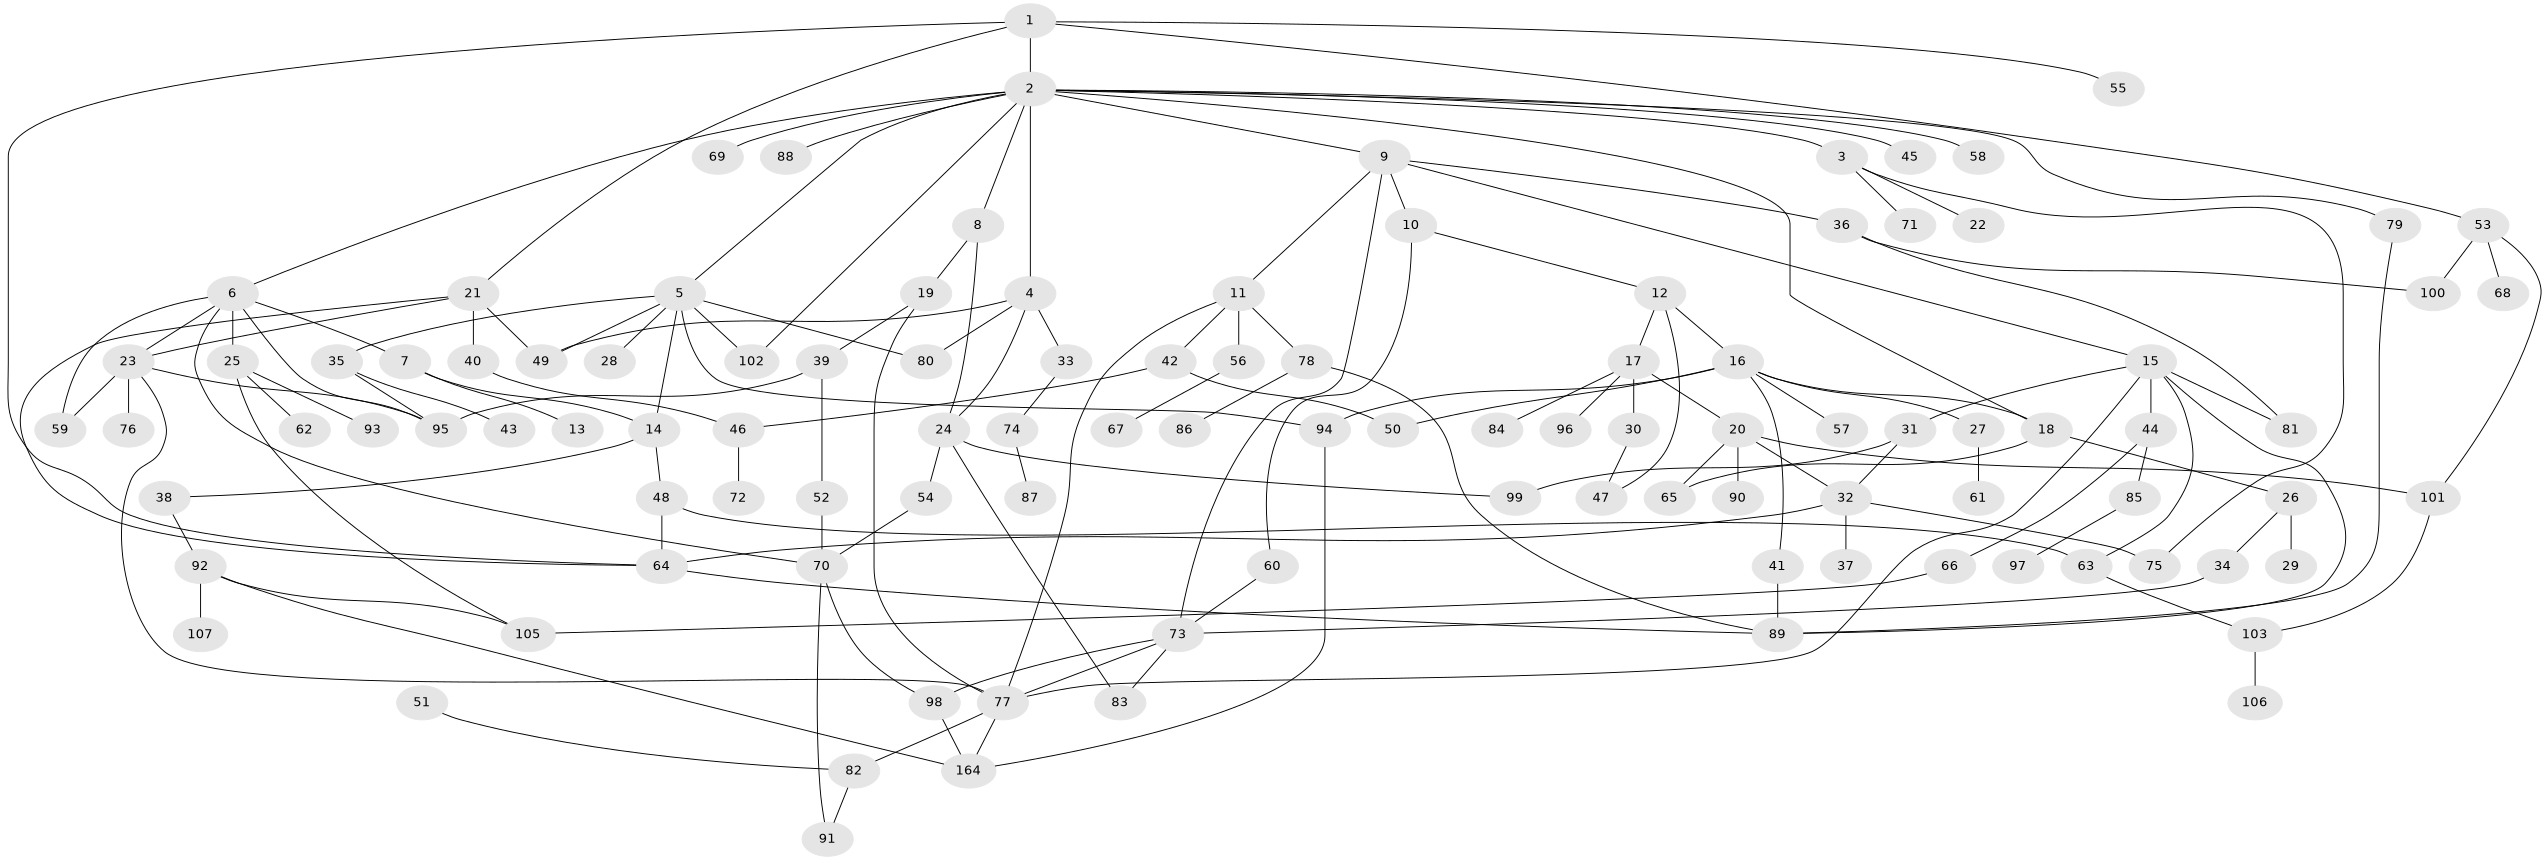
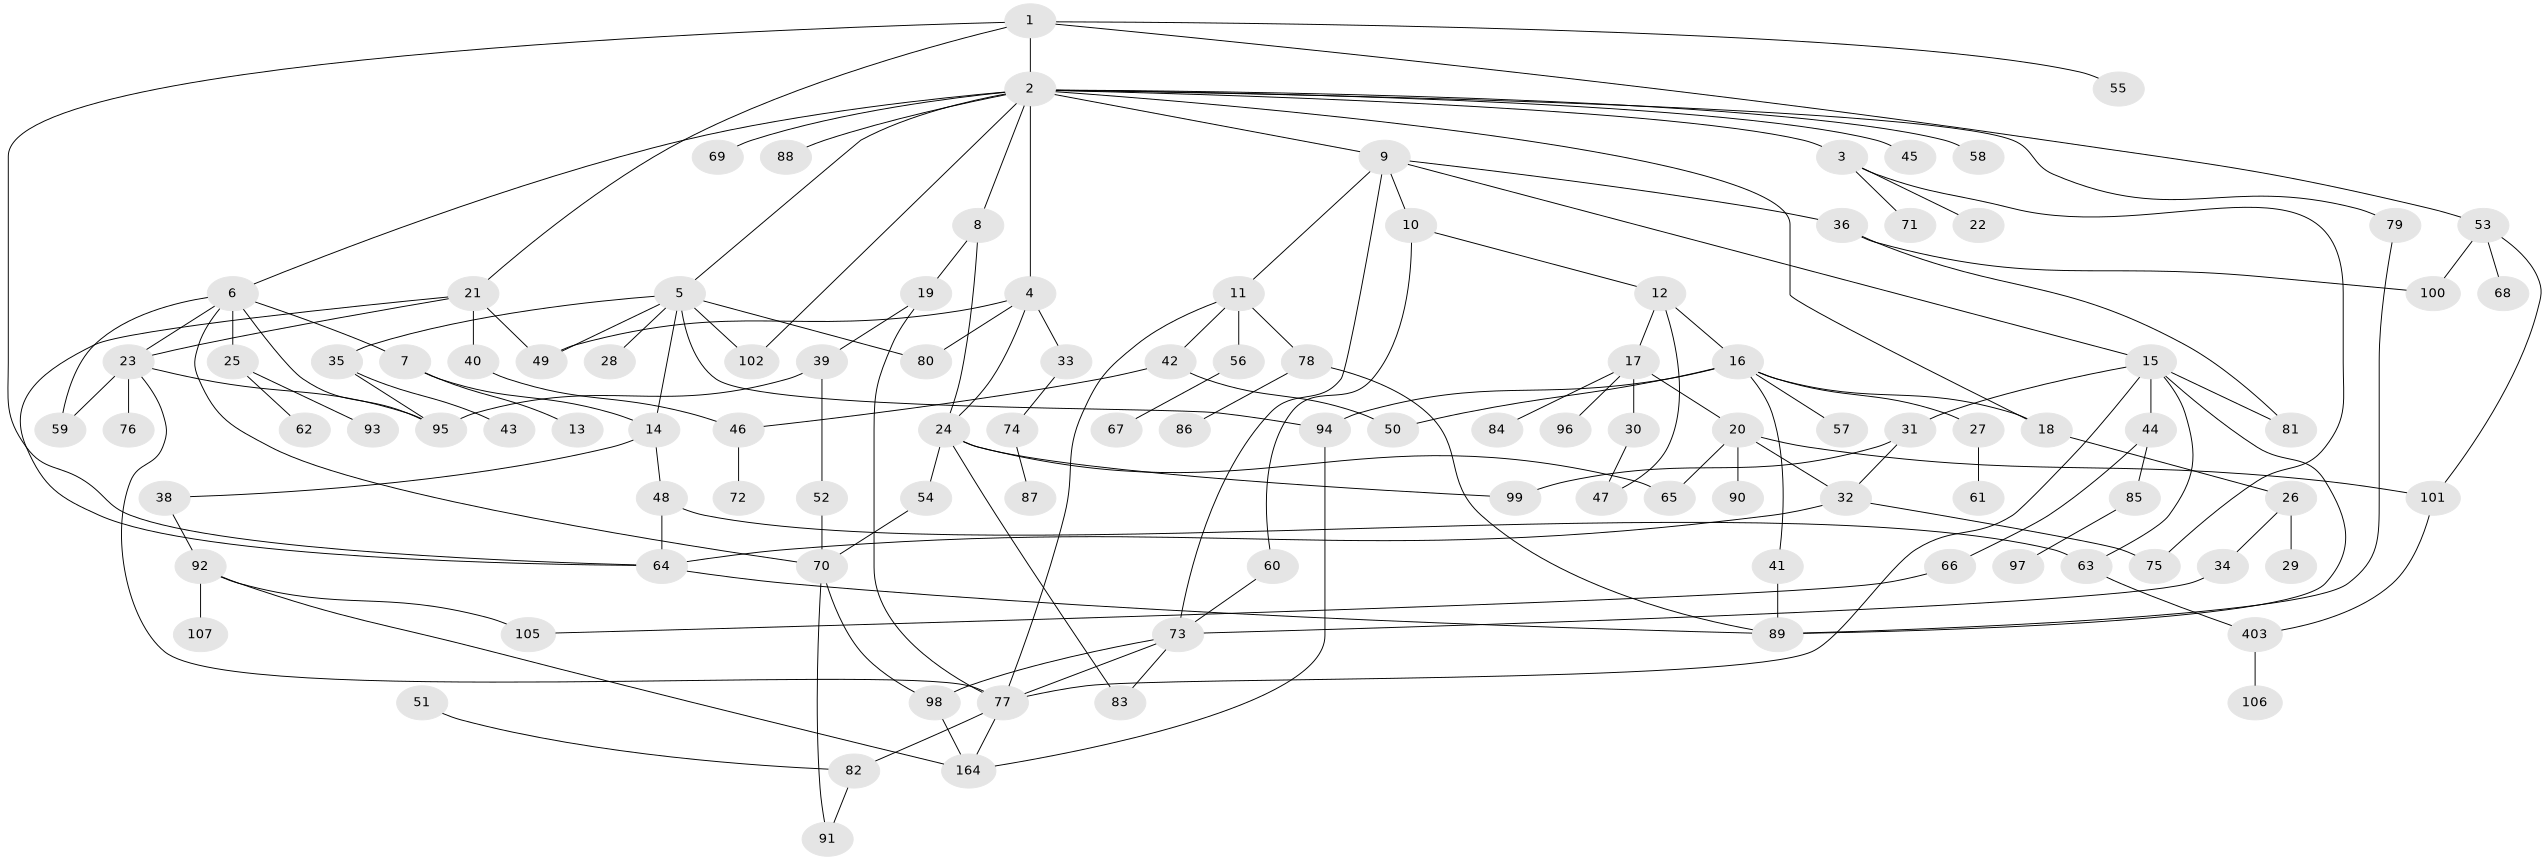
edge "18" -- "65": now "24" -- "65"
edge "25" -- "105": removed
node "37": removed
node "103": label "103" -> "403"
